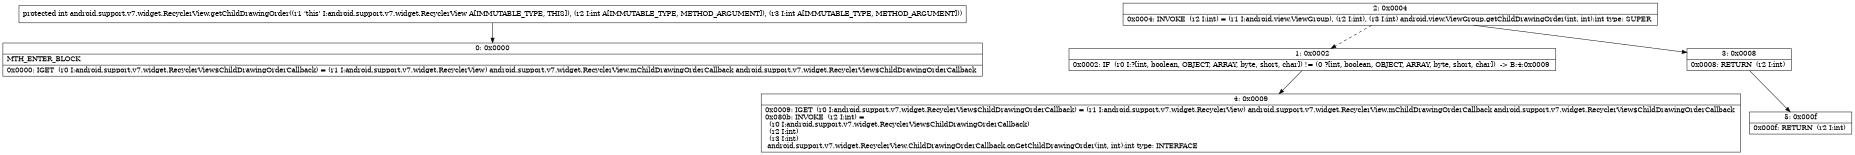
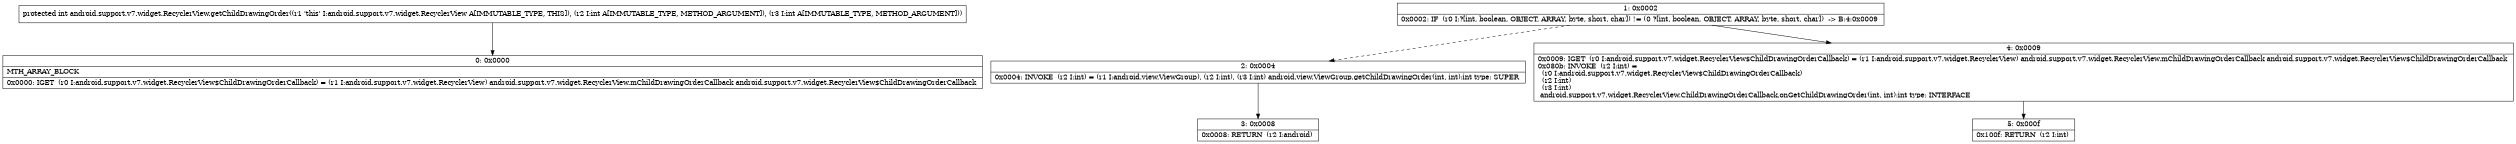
edge "2: 0x0004" -> "1: 0x0002": reversed
node "0: 0x0000": text "MTH_ENTER_BLOCK" -> "MTH_ARRAY_BLOCK"
node "3: 0x0008": text "0x0008: RETURN  (r2 I:int)" -> "0x0008: RETURN  (r2 I:android)"
edge "3: 0x0008" -> "5: 0x000f": now "4: 0x0009" -> "5: 0x000f"
node "5: 0x000f": text "0x000f: RETURN  (r2 I:int)" -> "0x100f: RETURN  (r2 I:int)"
